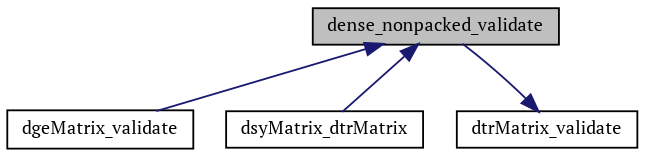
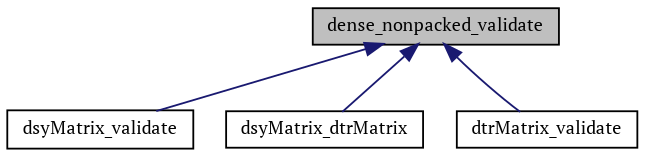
edge "dense_nonpacked_validate" -> "dtrMatrix_validate": reversed
node "dgeMatrix_validate": label "dgeMatrix_validate" -> "dsyMatrix_validate"
